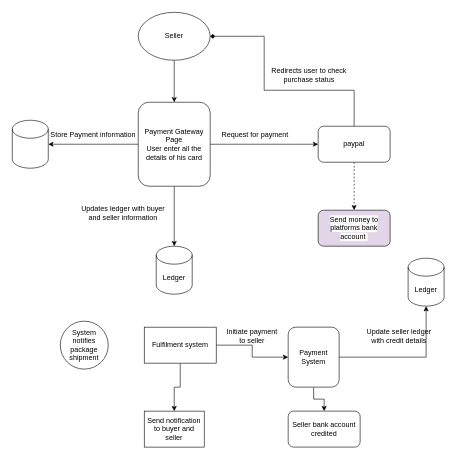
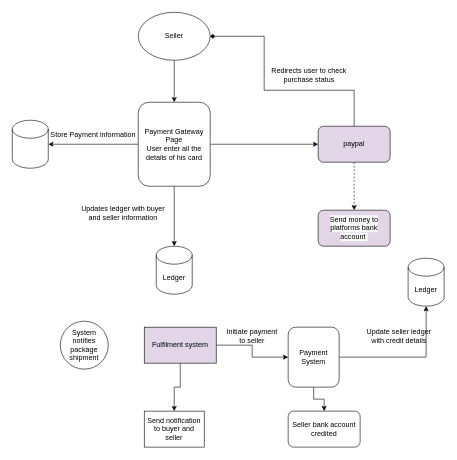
node "Request for payment": removed
node "paypal": fillcolor #ffffff -> #e1d5e7
node "Fulfilment system": fillcolor #ffffff -> #e1d5e7
